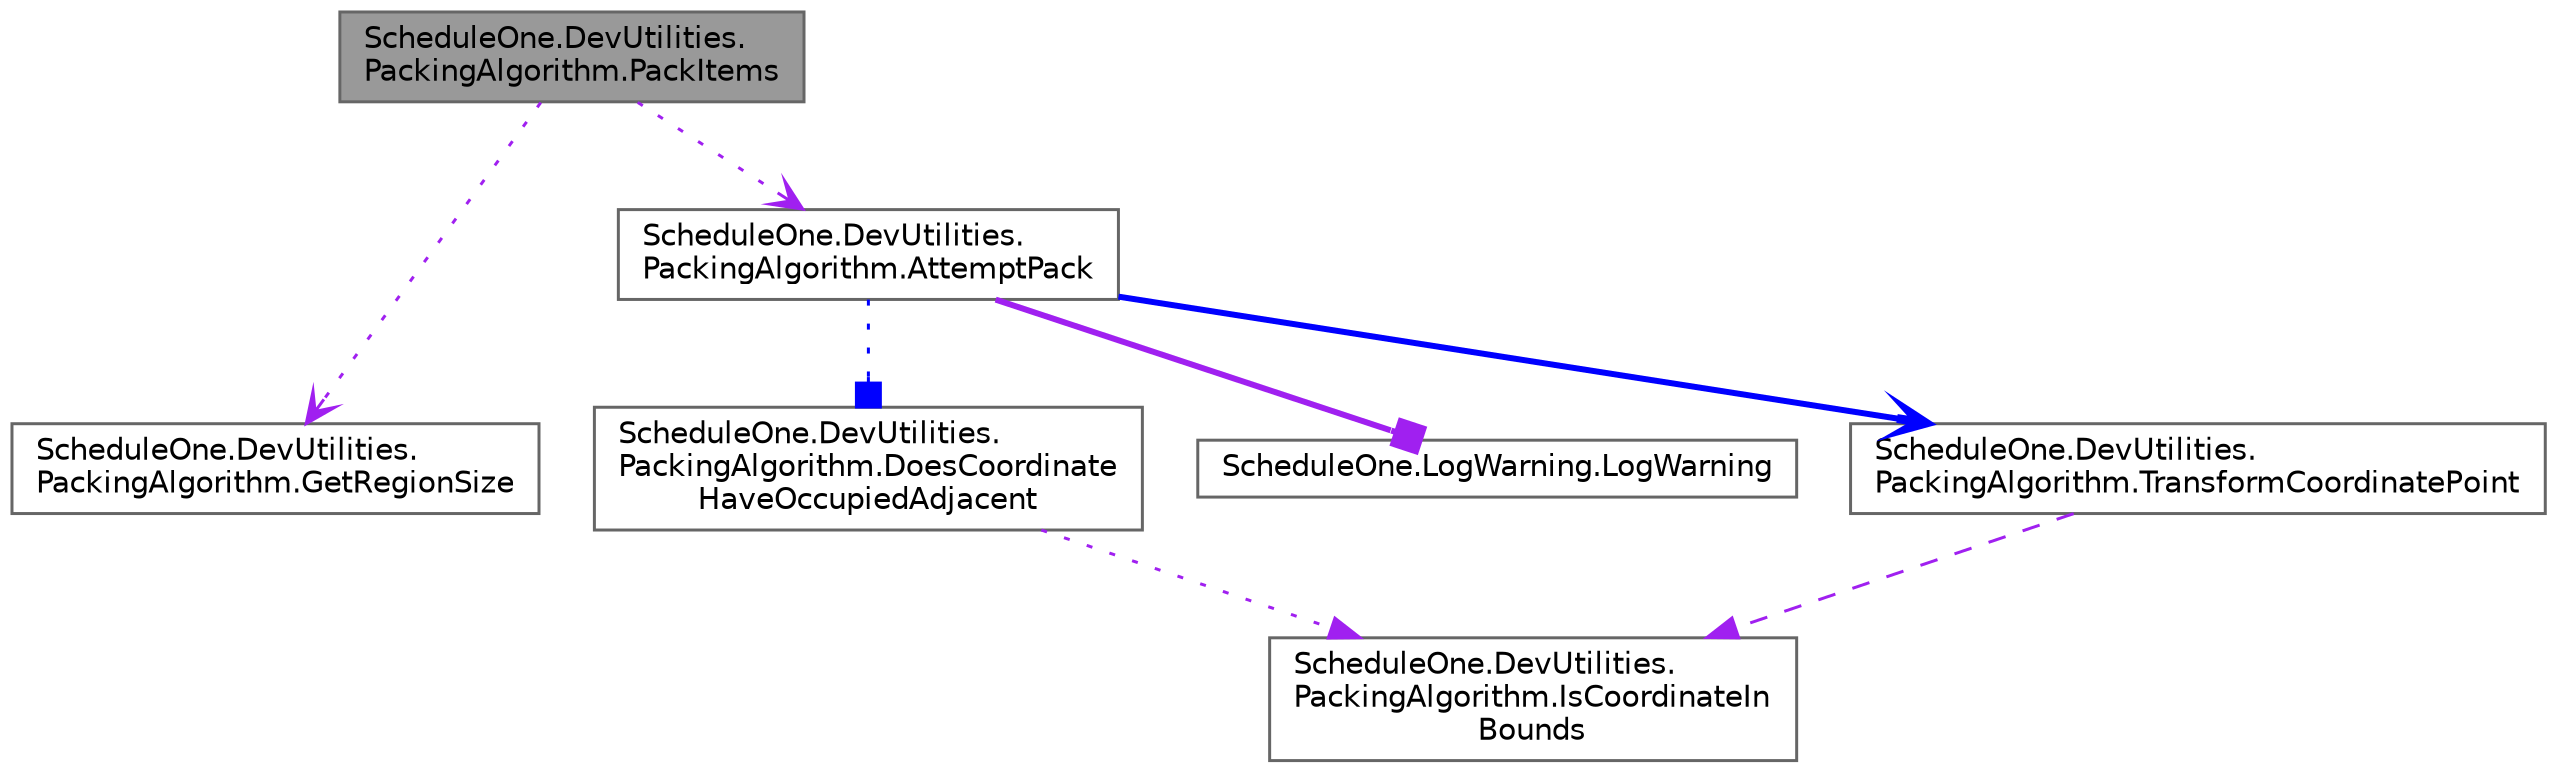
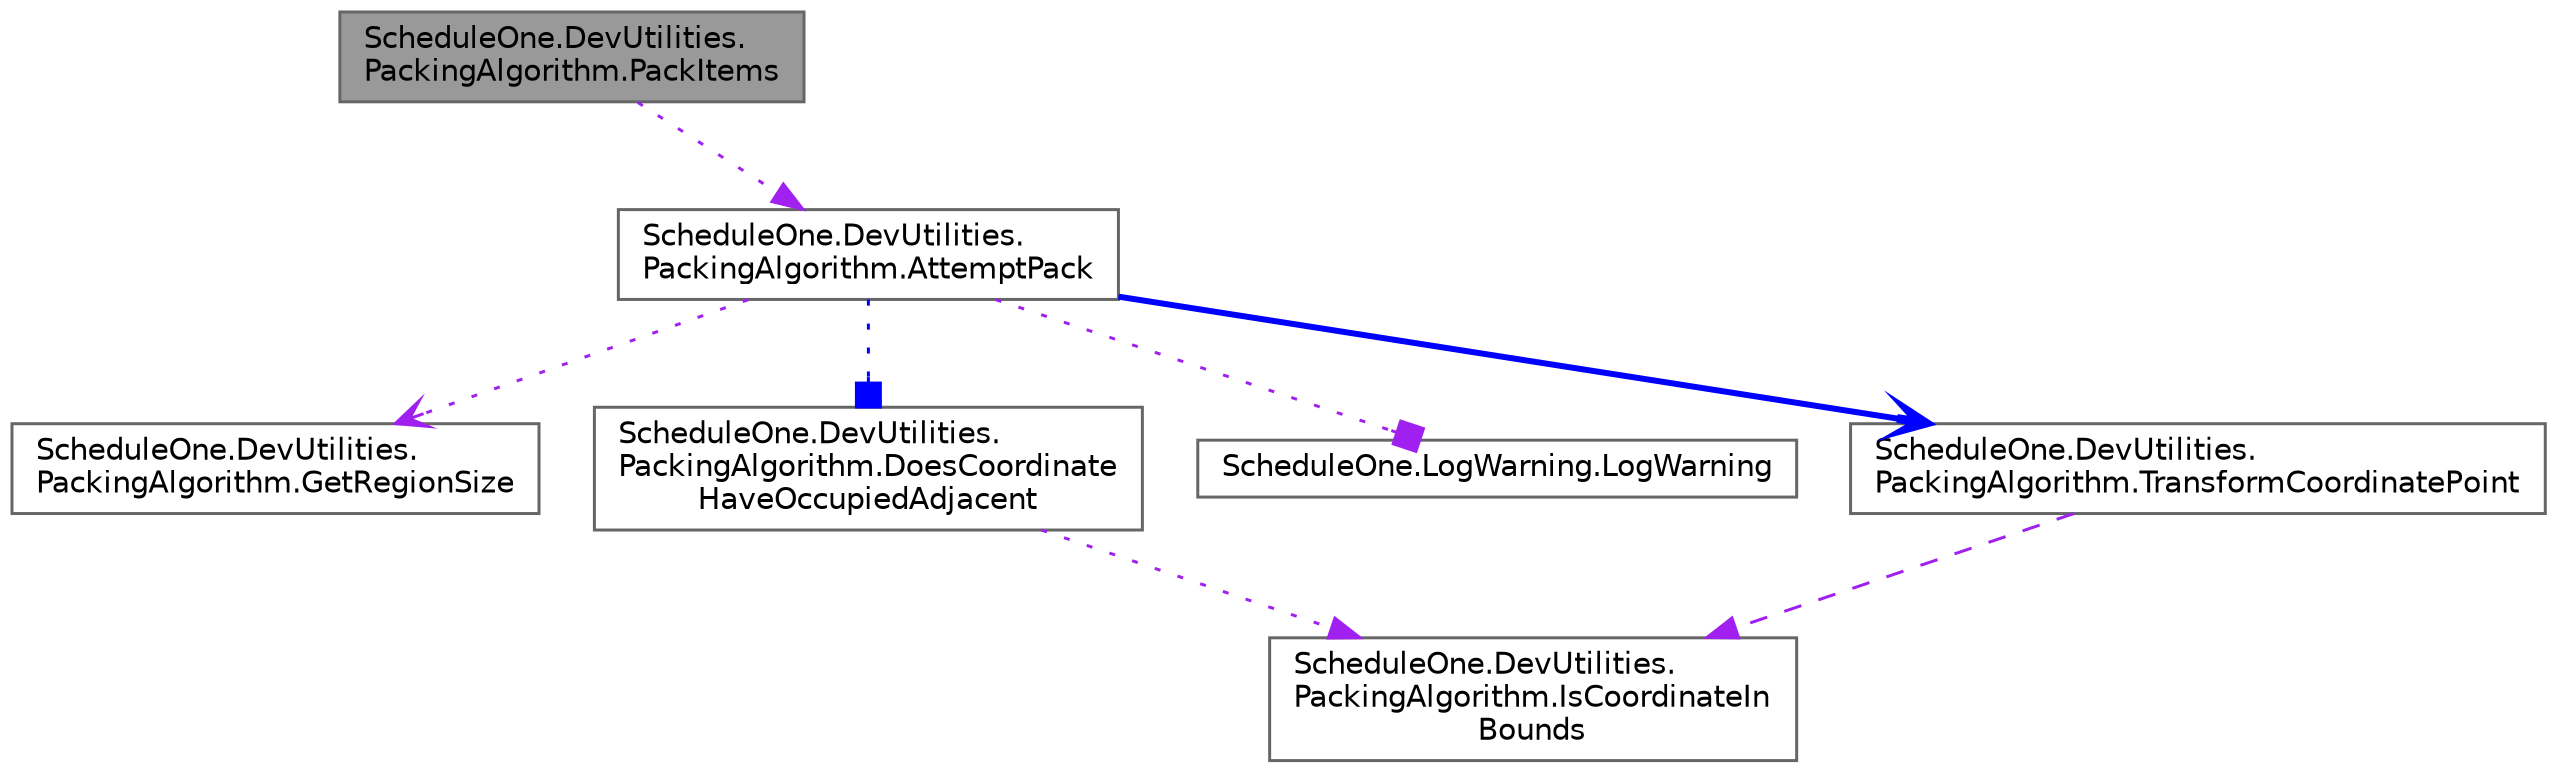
edge "ScheduleOne.DevUtilities. PackingAlgorithm.PackItems" -> "ScheduleOne.DevUtilities. PackingAlgorithm.AttemptPack": arrowhead vee -> normal
edge "ScheduleOne.DevUtilities. PackingAlgorithm.PackItems" -> "ScheduleOne.DevUtilities. PackingAlgorithm.GetRegionSize": now "ScheduleOne.DevUtilities. PackingAlgorithm.AttemptPack" -> "ScheduleOne.DevUtilities. PackingAlgorithm.GetRegionSize"
edge "ScheduleOne.DevUtilities. PackingAlgorithm.AttemptPack" -> "ScheduleOne.LogWarning.LogWarning": style bold -> dotted
